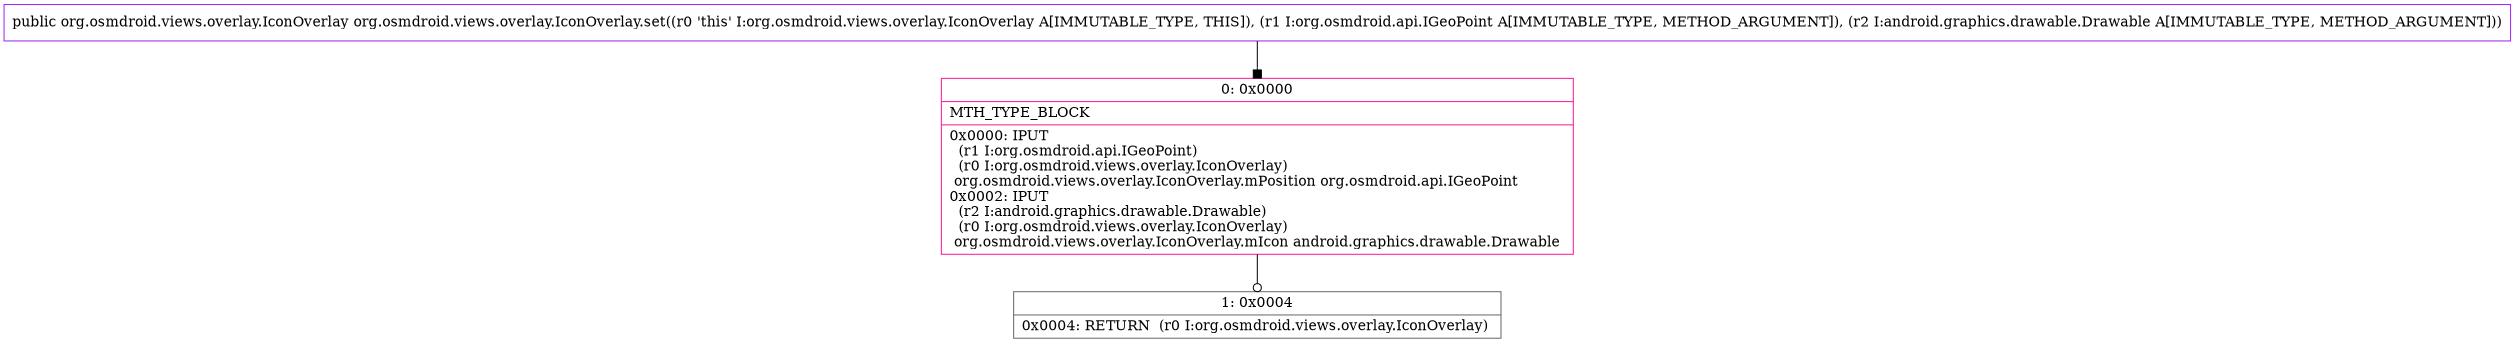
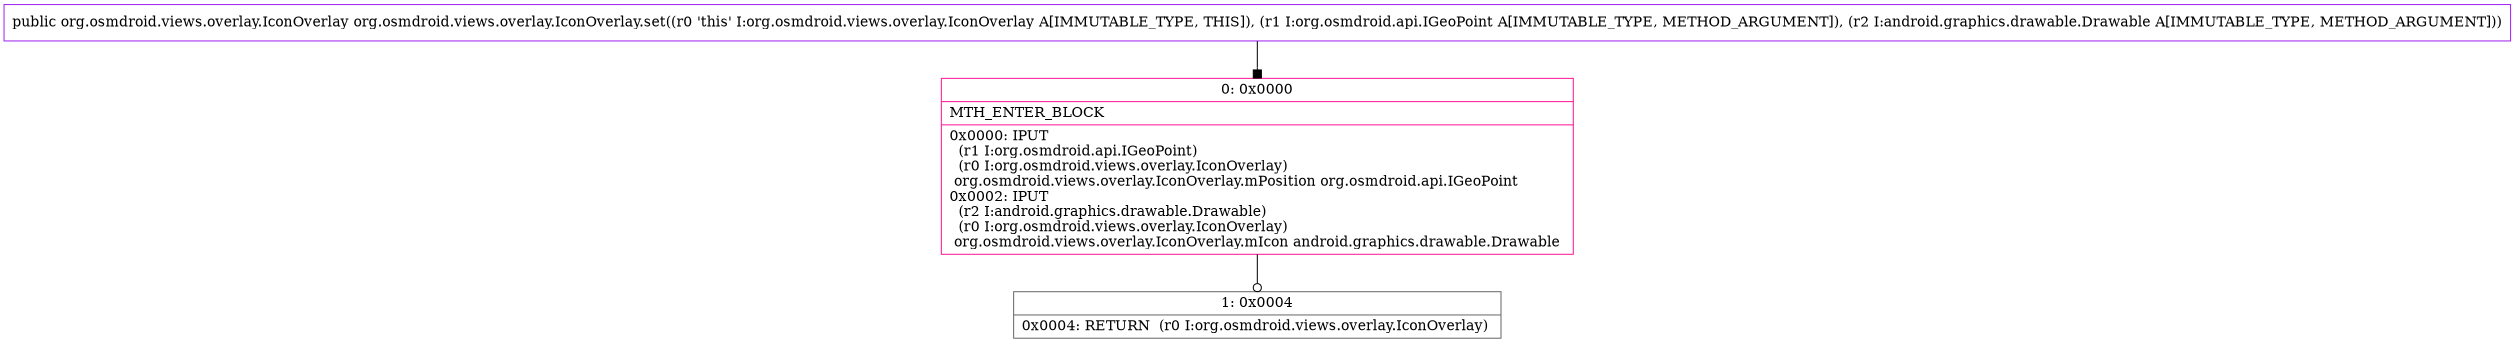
node "0: 0x0000": text "MTH_TYPE_BLOCK" -> "MTH_ENTER_BLOCK"
